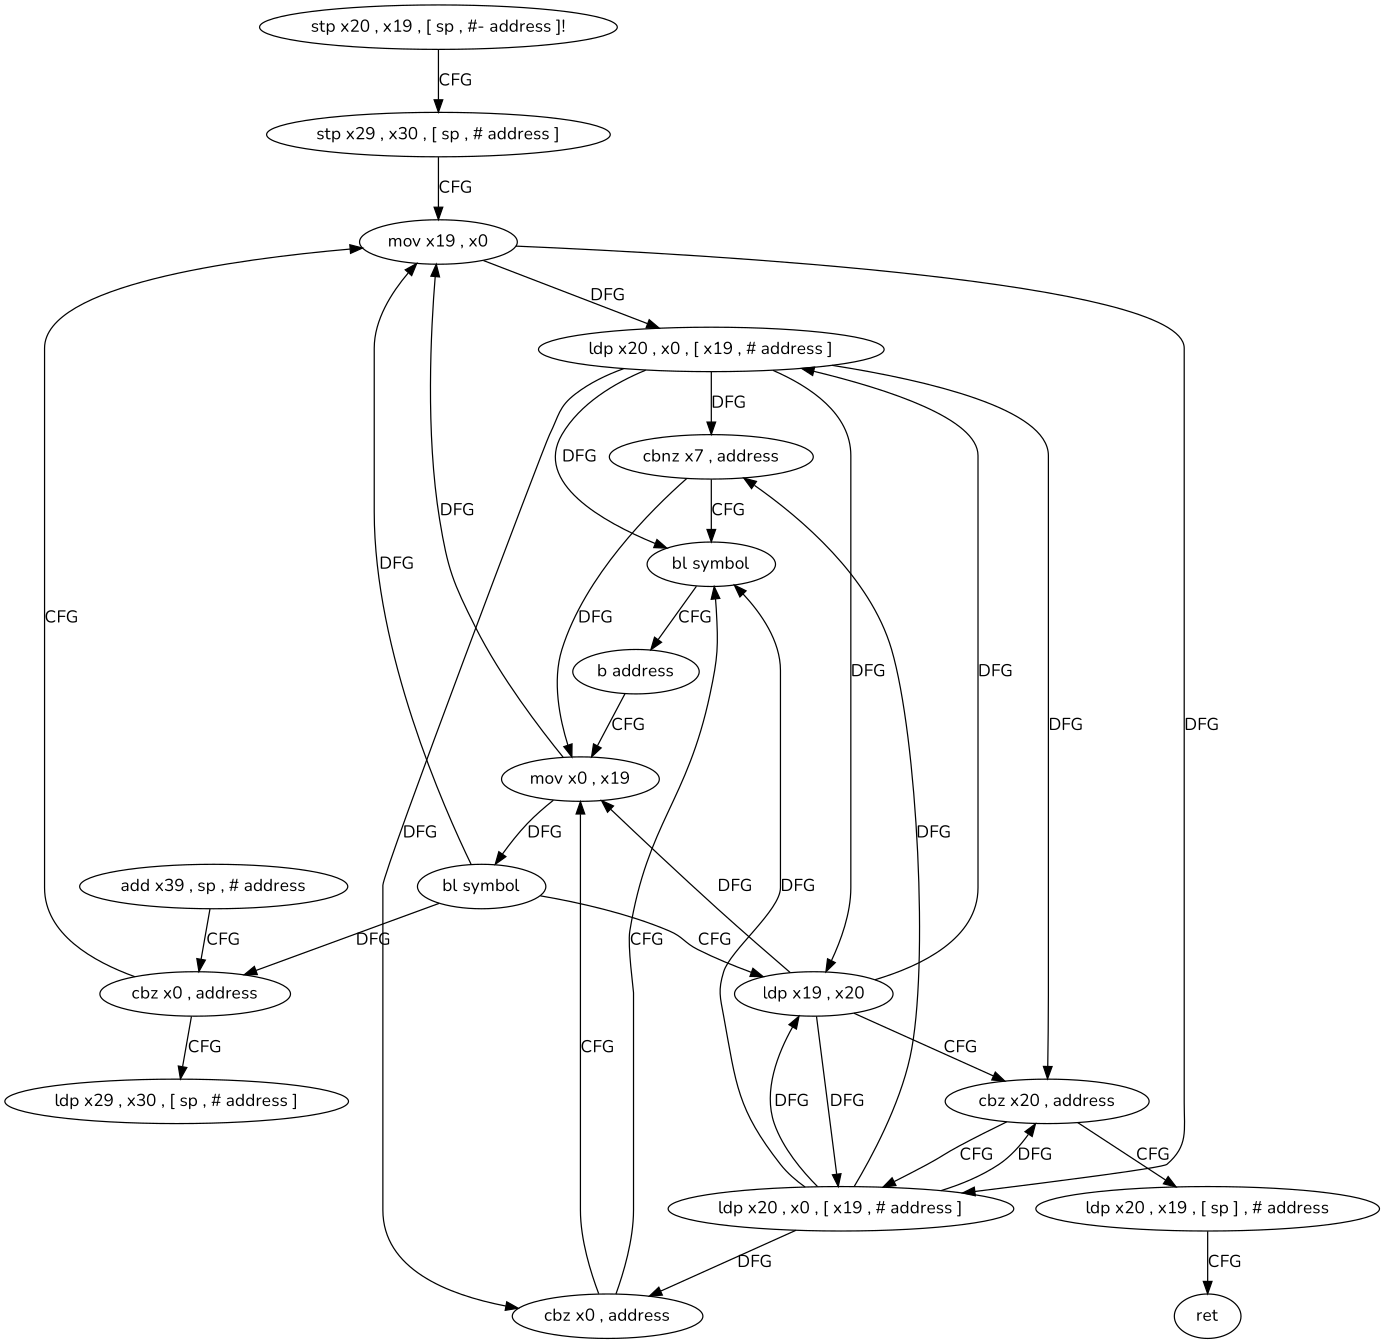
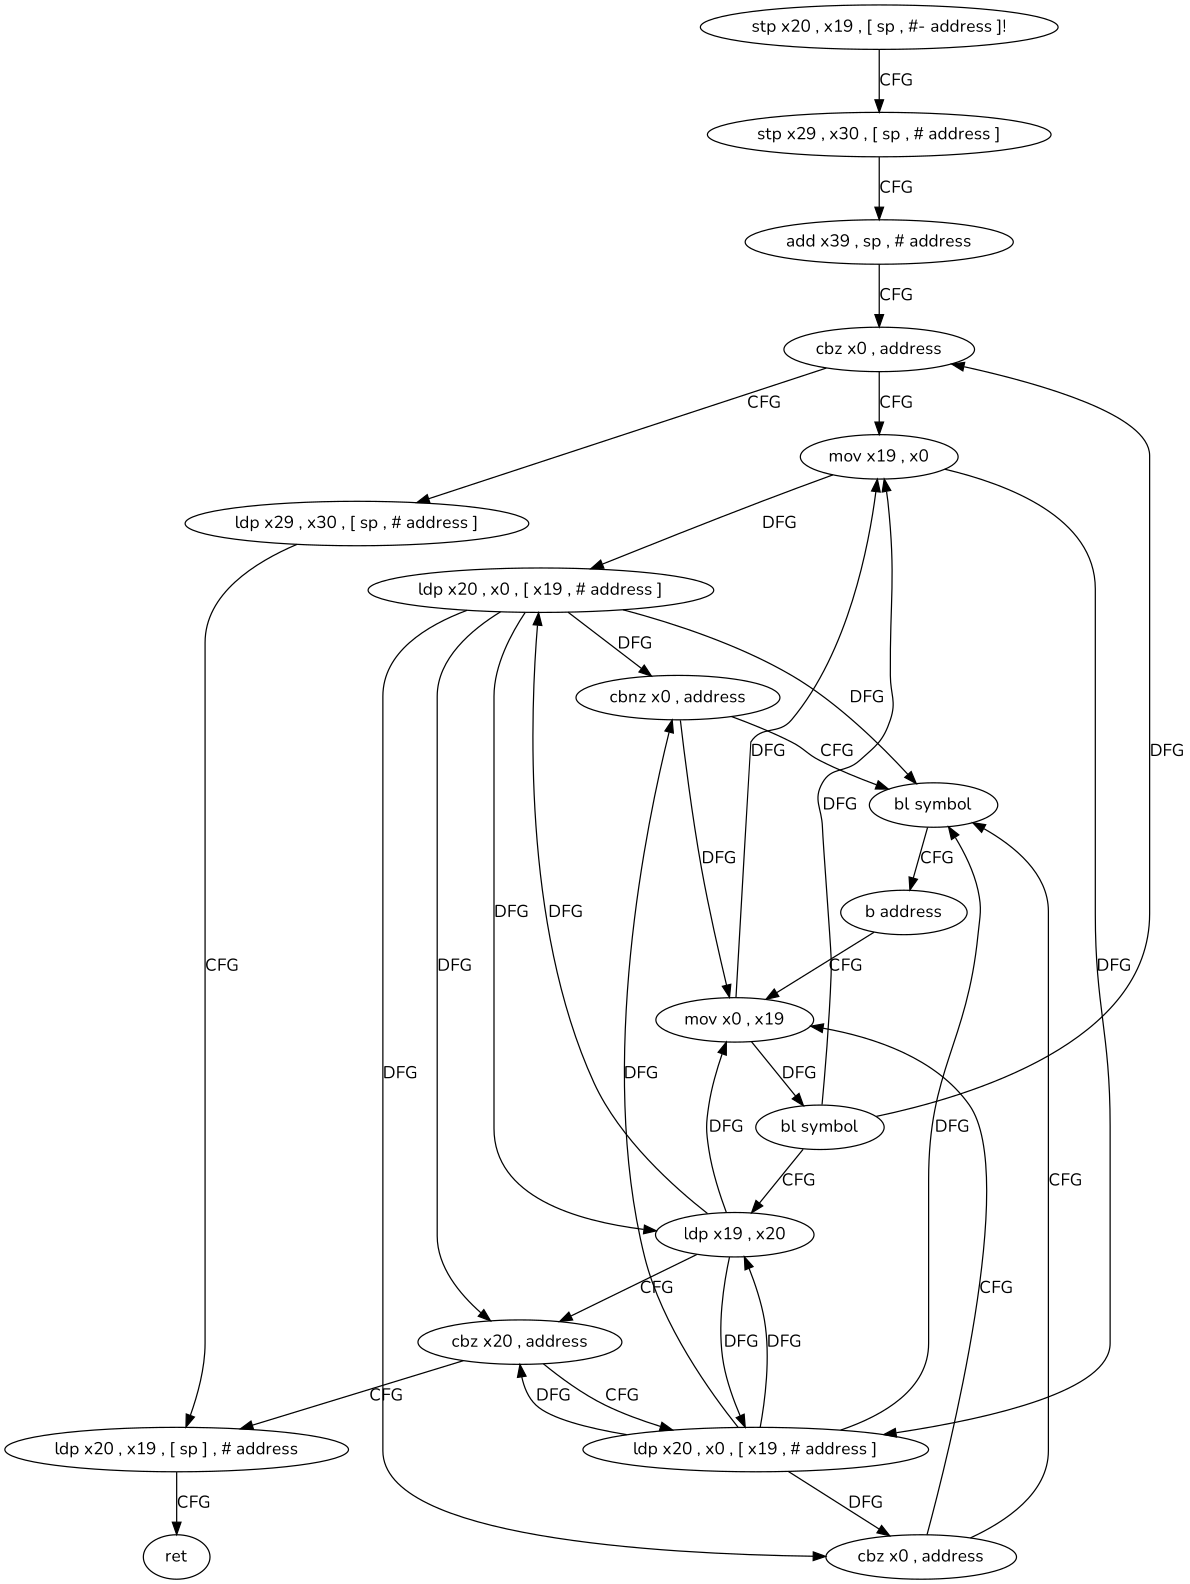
edge "stp x29 , x30 , [ sp , # address ]" -> "mov x19 , x0": now "stp x29 , x30 , [ sp , # address ]" -> "add x39 , sp , # address"
node "cbnz x7 , address": label "cbnz x7 , address" -> "cbnz x0 , address"
edge "ldp x29 , x30 , [ sp , # address ]" -> "ldp x20 , x19 , [ sp ] , # address": added, label "CFG"
